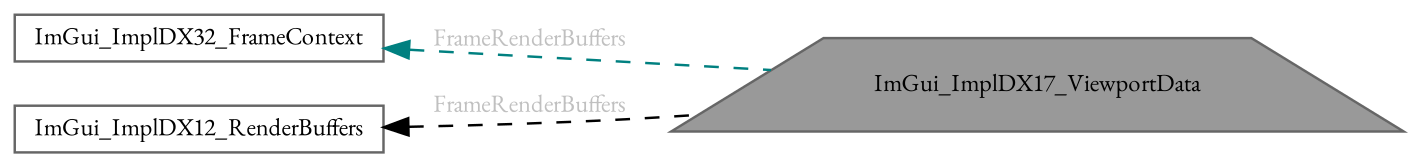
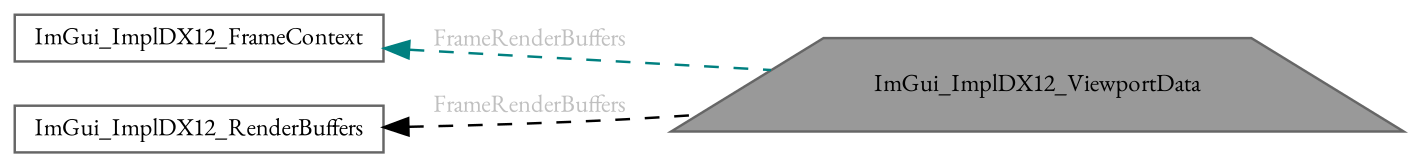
node "ImGui_ImplDX32_FrameContext": label "ImGui_ImplDX32_FrameContext" -> "ImGui_ImplDX12_FrameContext"
node "ImGui_ImplDX17_ViewportData": label "ImGui_ImplDX17_ViewportData" -> "ImGui_ImplDX12_ViewportData"
